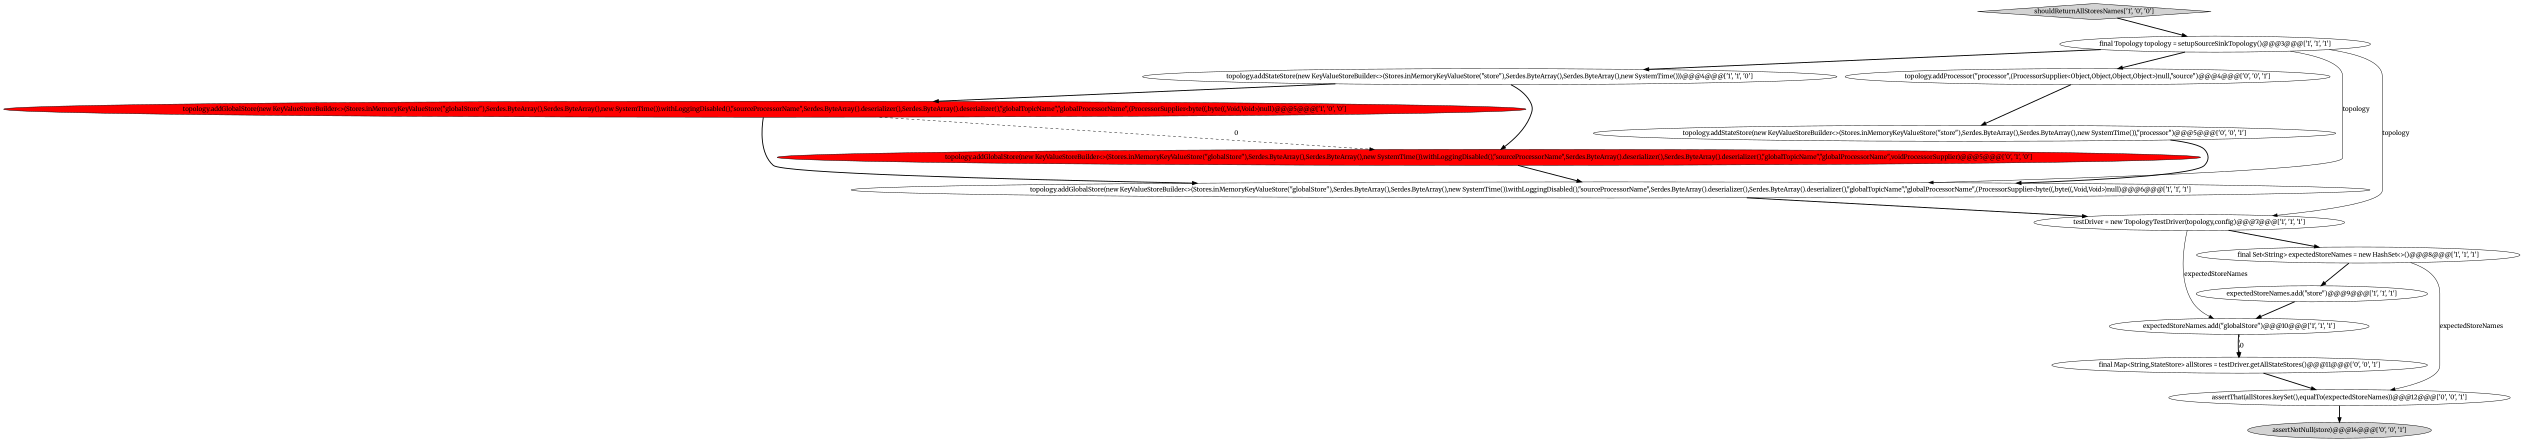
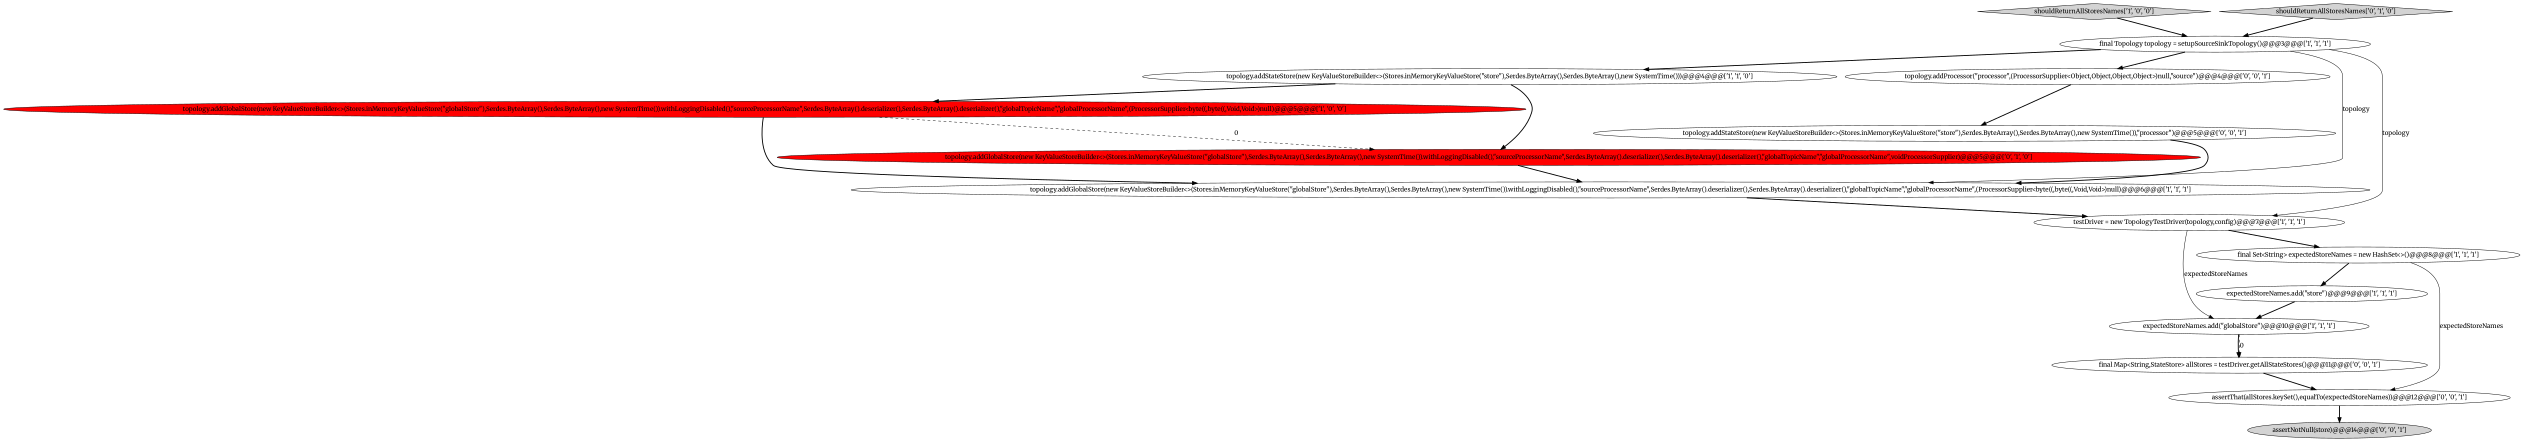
node "shouldReturnAllStoresNames['0', '1', '0']": added
